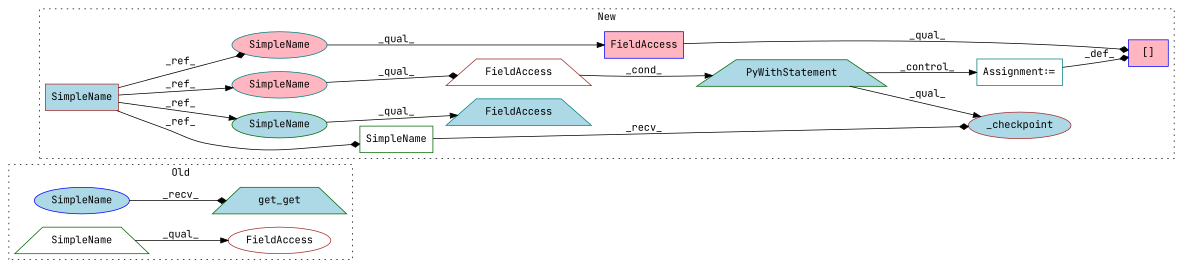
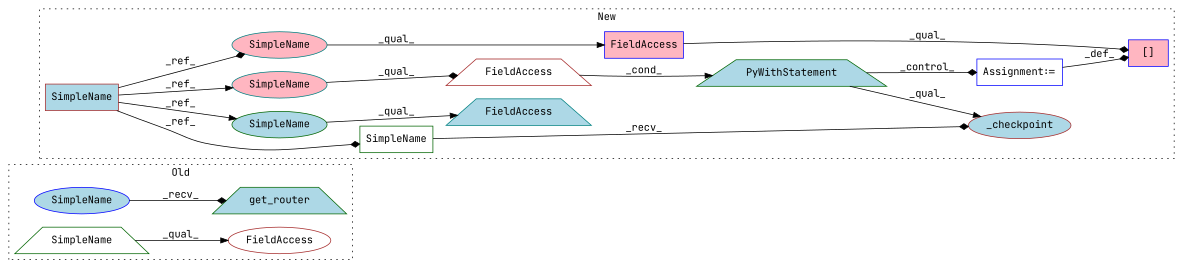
node "Assignment:=": color teal -> blue
edge "PyWithStatement" -> "Assignment:=": arrowhead normal -> diamond
node "get_get": label "get_get" -> "get_router"
